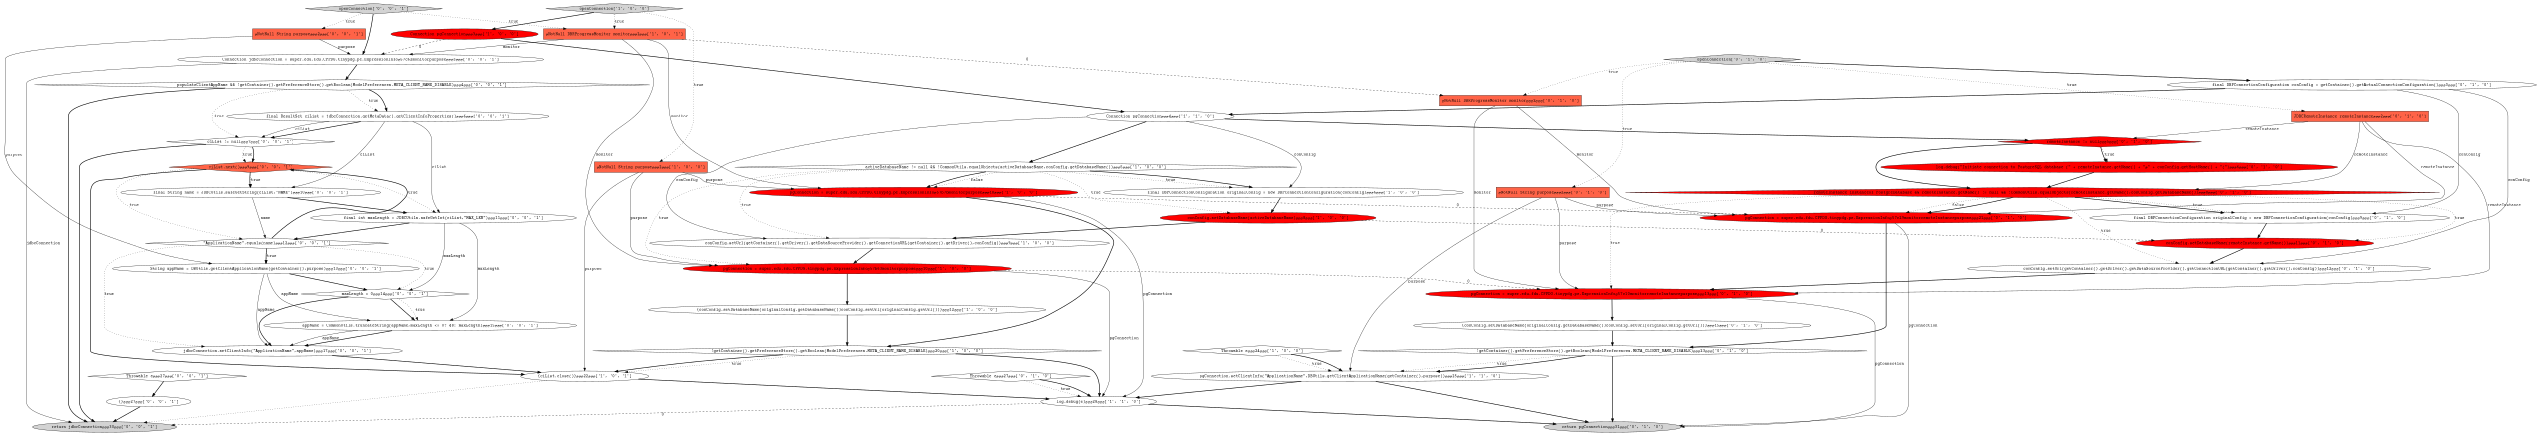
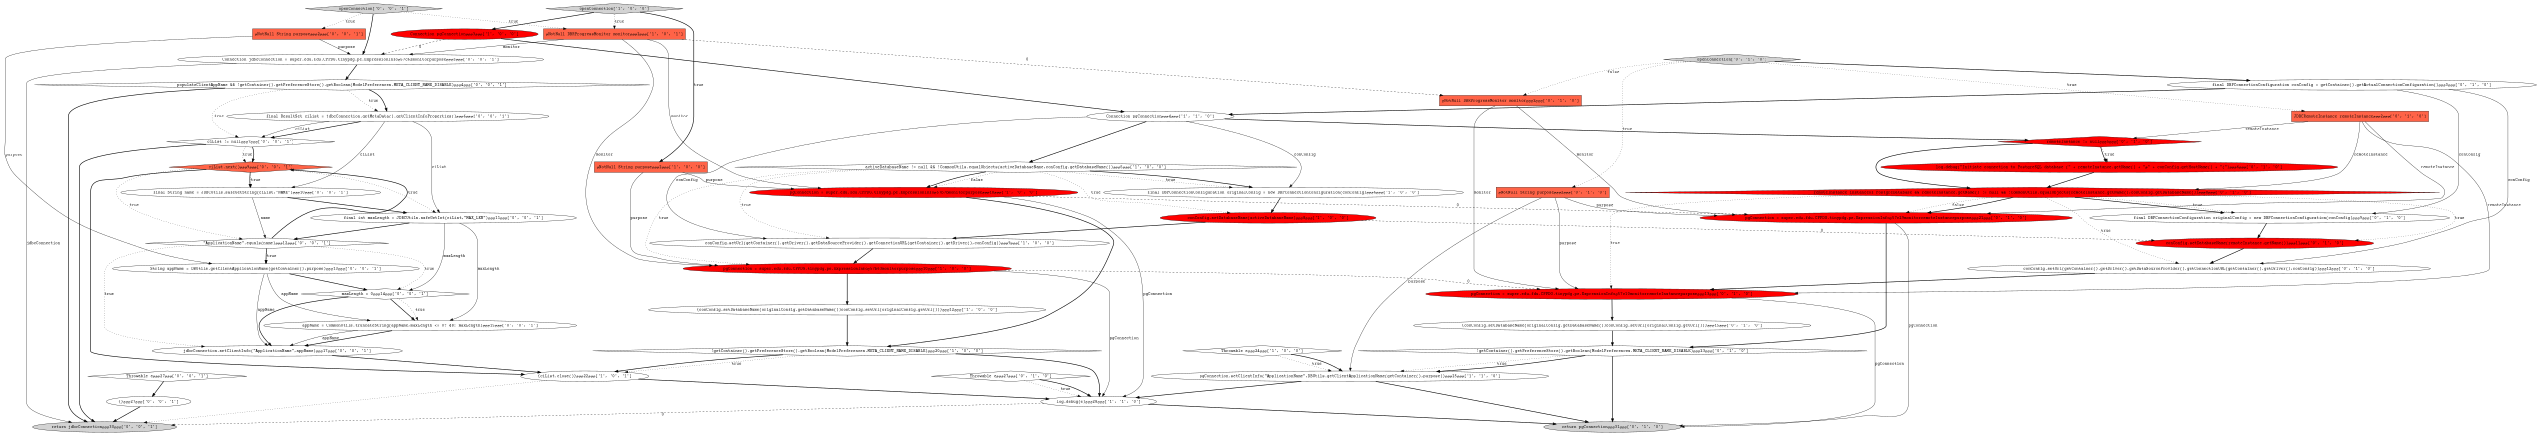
edge "openConnection['0', '1', '0']" -> "@NotNull DBRProgressMonitor monitor@@@2@@@['0', '1', '0']": label "true" -> "false"
edge "openConnection['1', '0', '0']" -> "@NotNull String purpose@@@2@@@['1', '0', '0']": style dotted -> bold
edge "@NotNull String purpose@@@2@@@['1', '0', '0']" -> "{ciList.close()}@@@22@@@['1', '0', '1']": removed, label "purpose"
